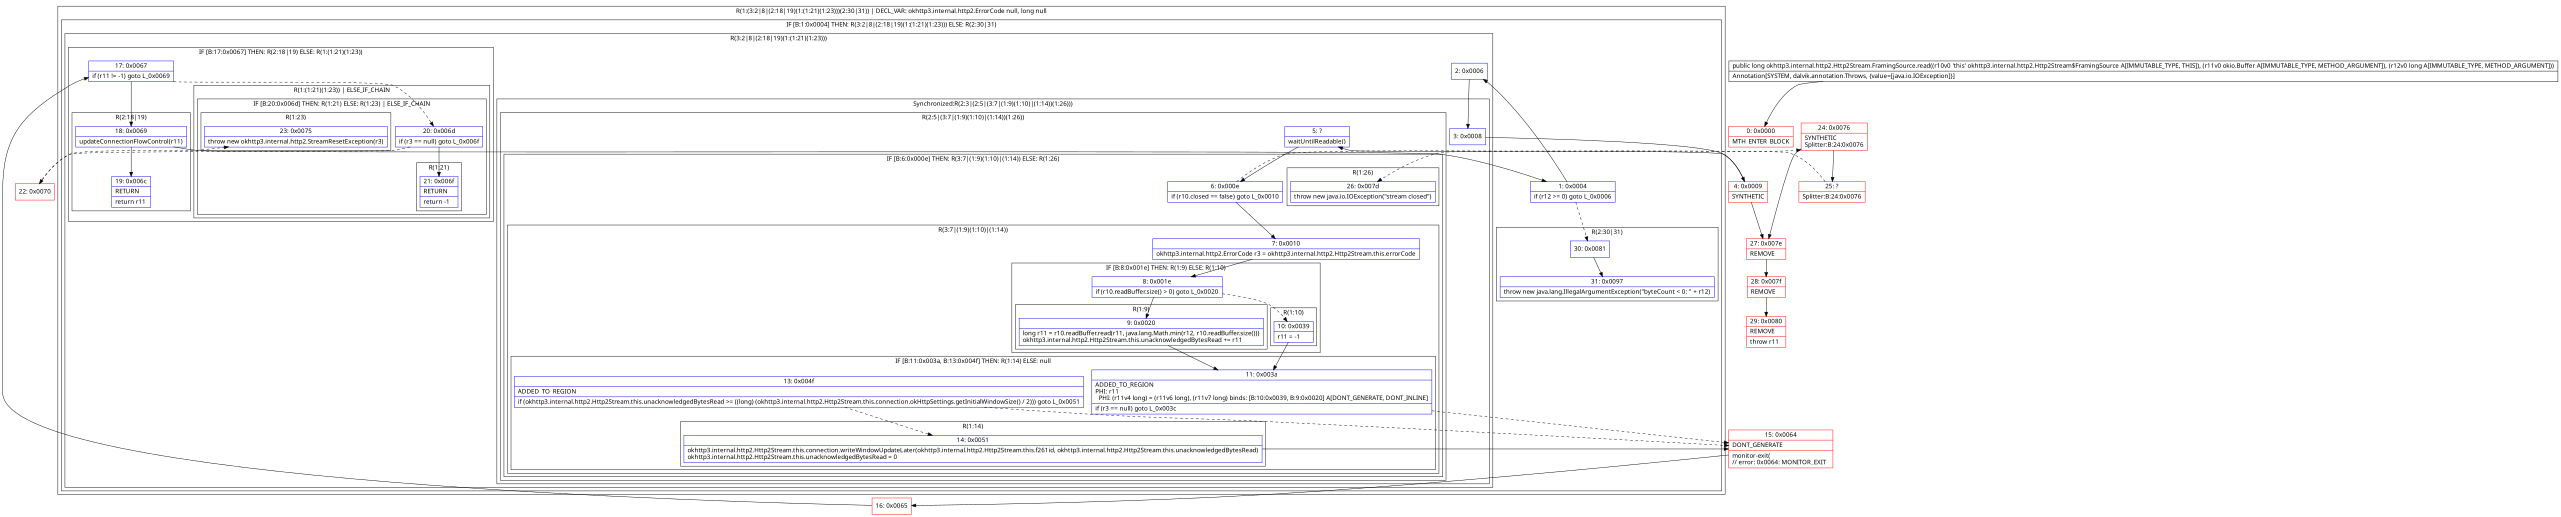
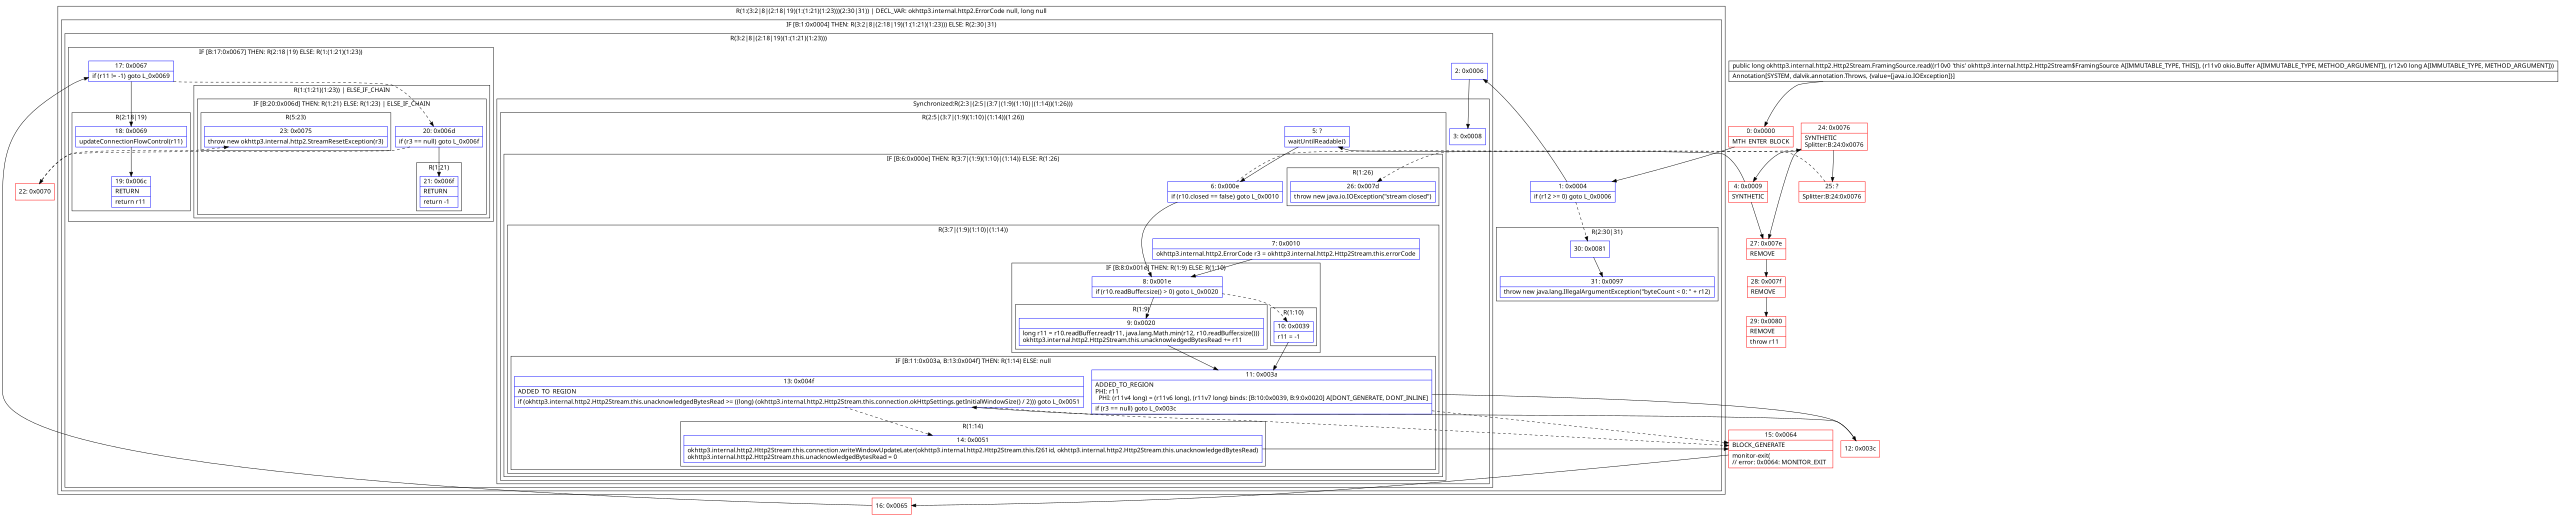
cluster "R(1:23)": label "R(1:23)" -> "R(5:23)"
edge "3: 0x0008" -> "4: 0x0009": now "24: 0x0076" -> "4: 0x0009"
edge "18: 0x0069" -> "1: 0x0004": now "0: 0x0000" -> "1: 0x0004"
edge "6: 0x000e" -> "7: 0x0010": now "6: 0x000e" -> "8: 0x001e"
node "15: 0x0064": text "DONT_GENERATE" -> "BLOCK_GENERATE"
node "12: 0x003c": added
